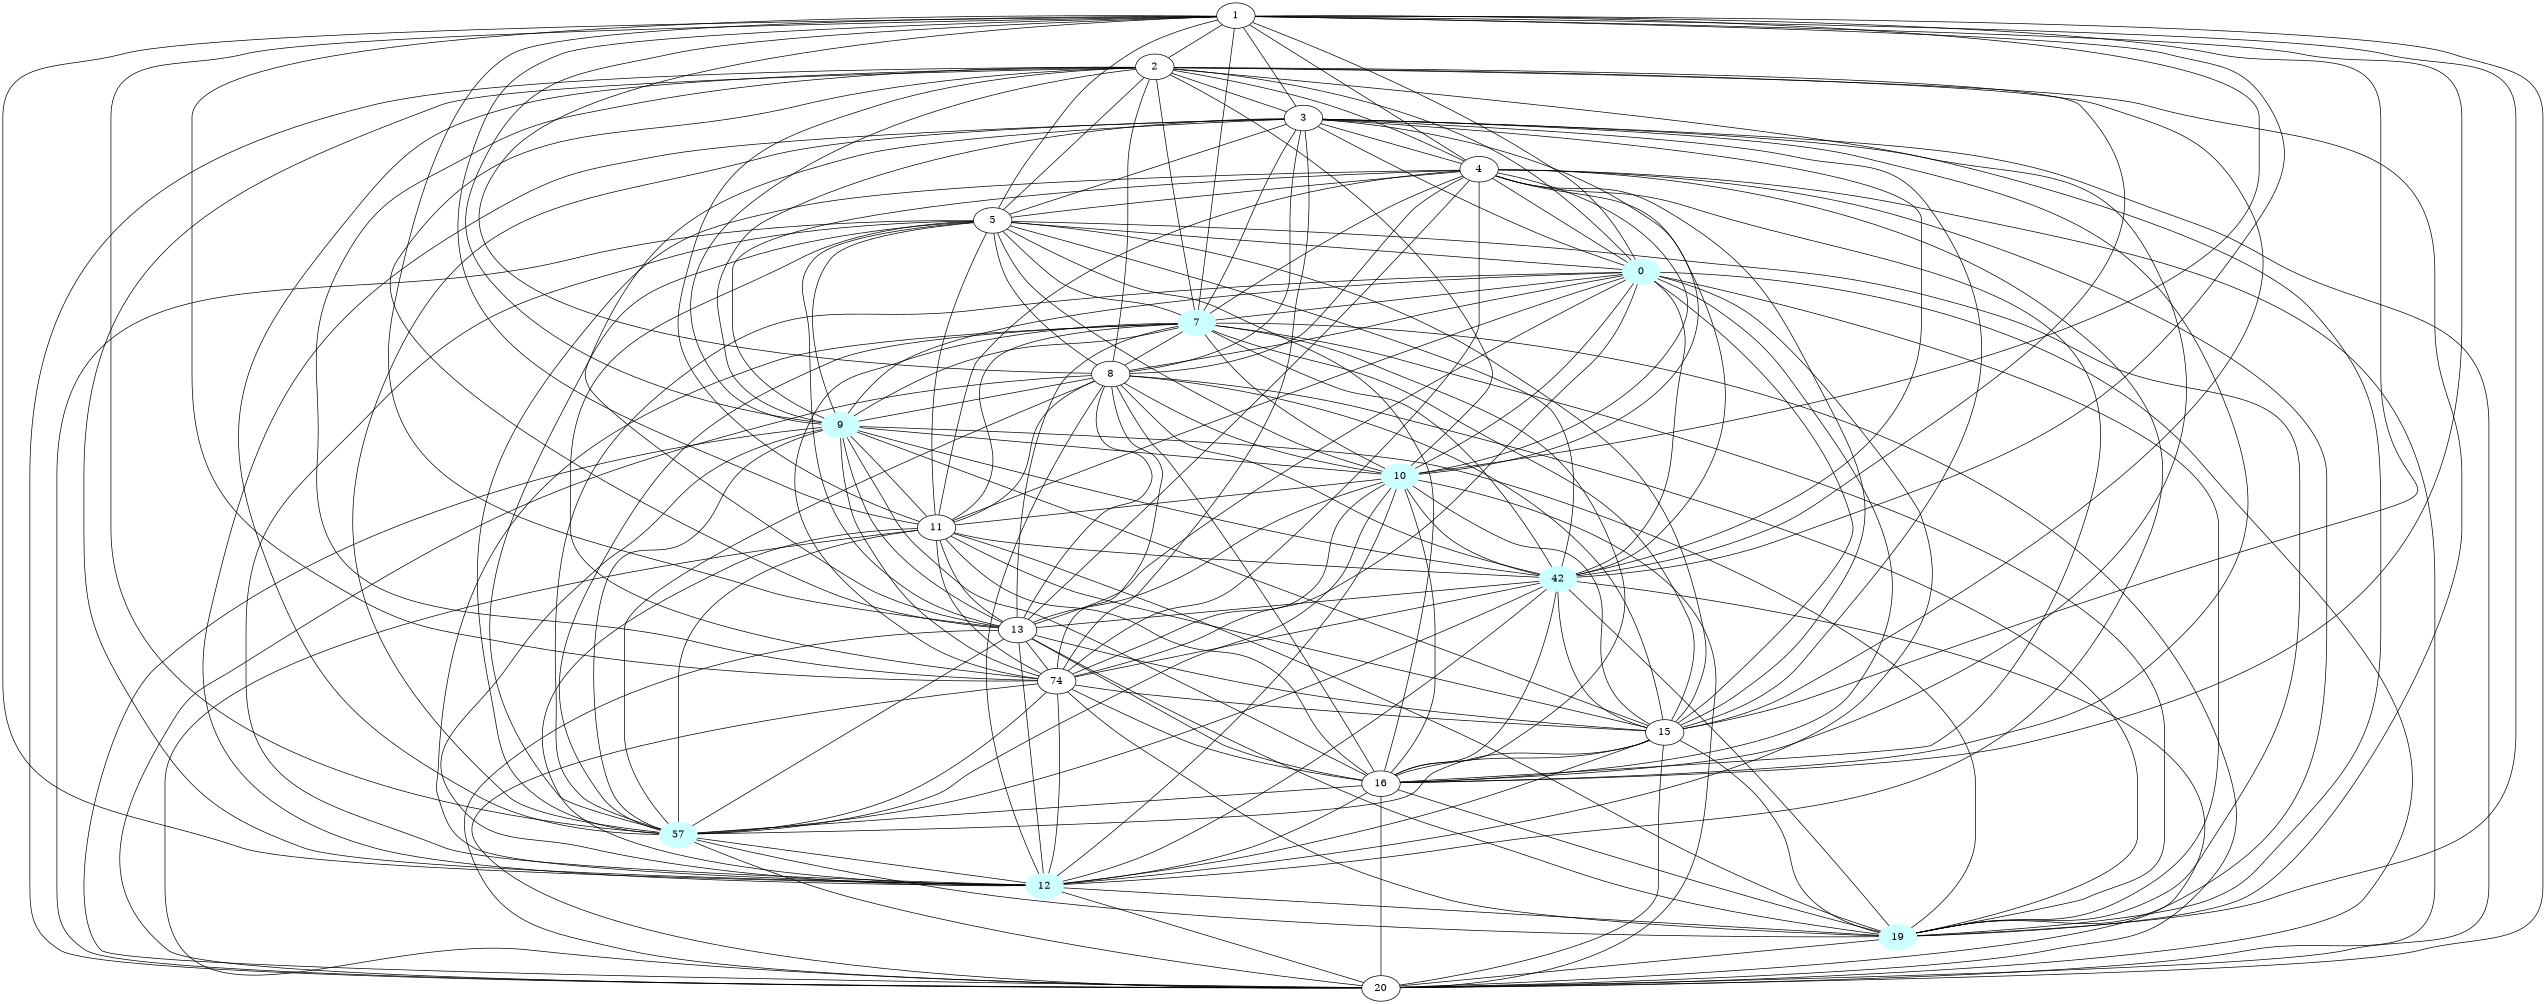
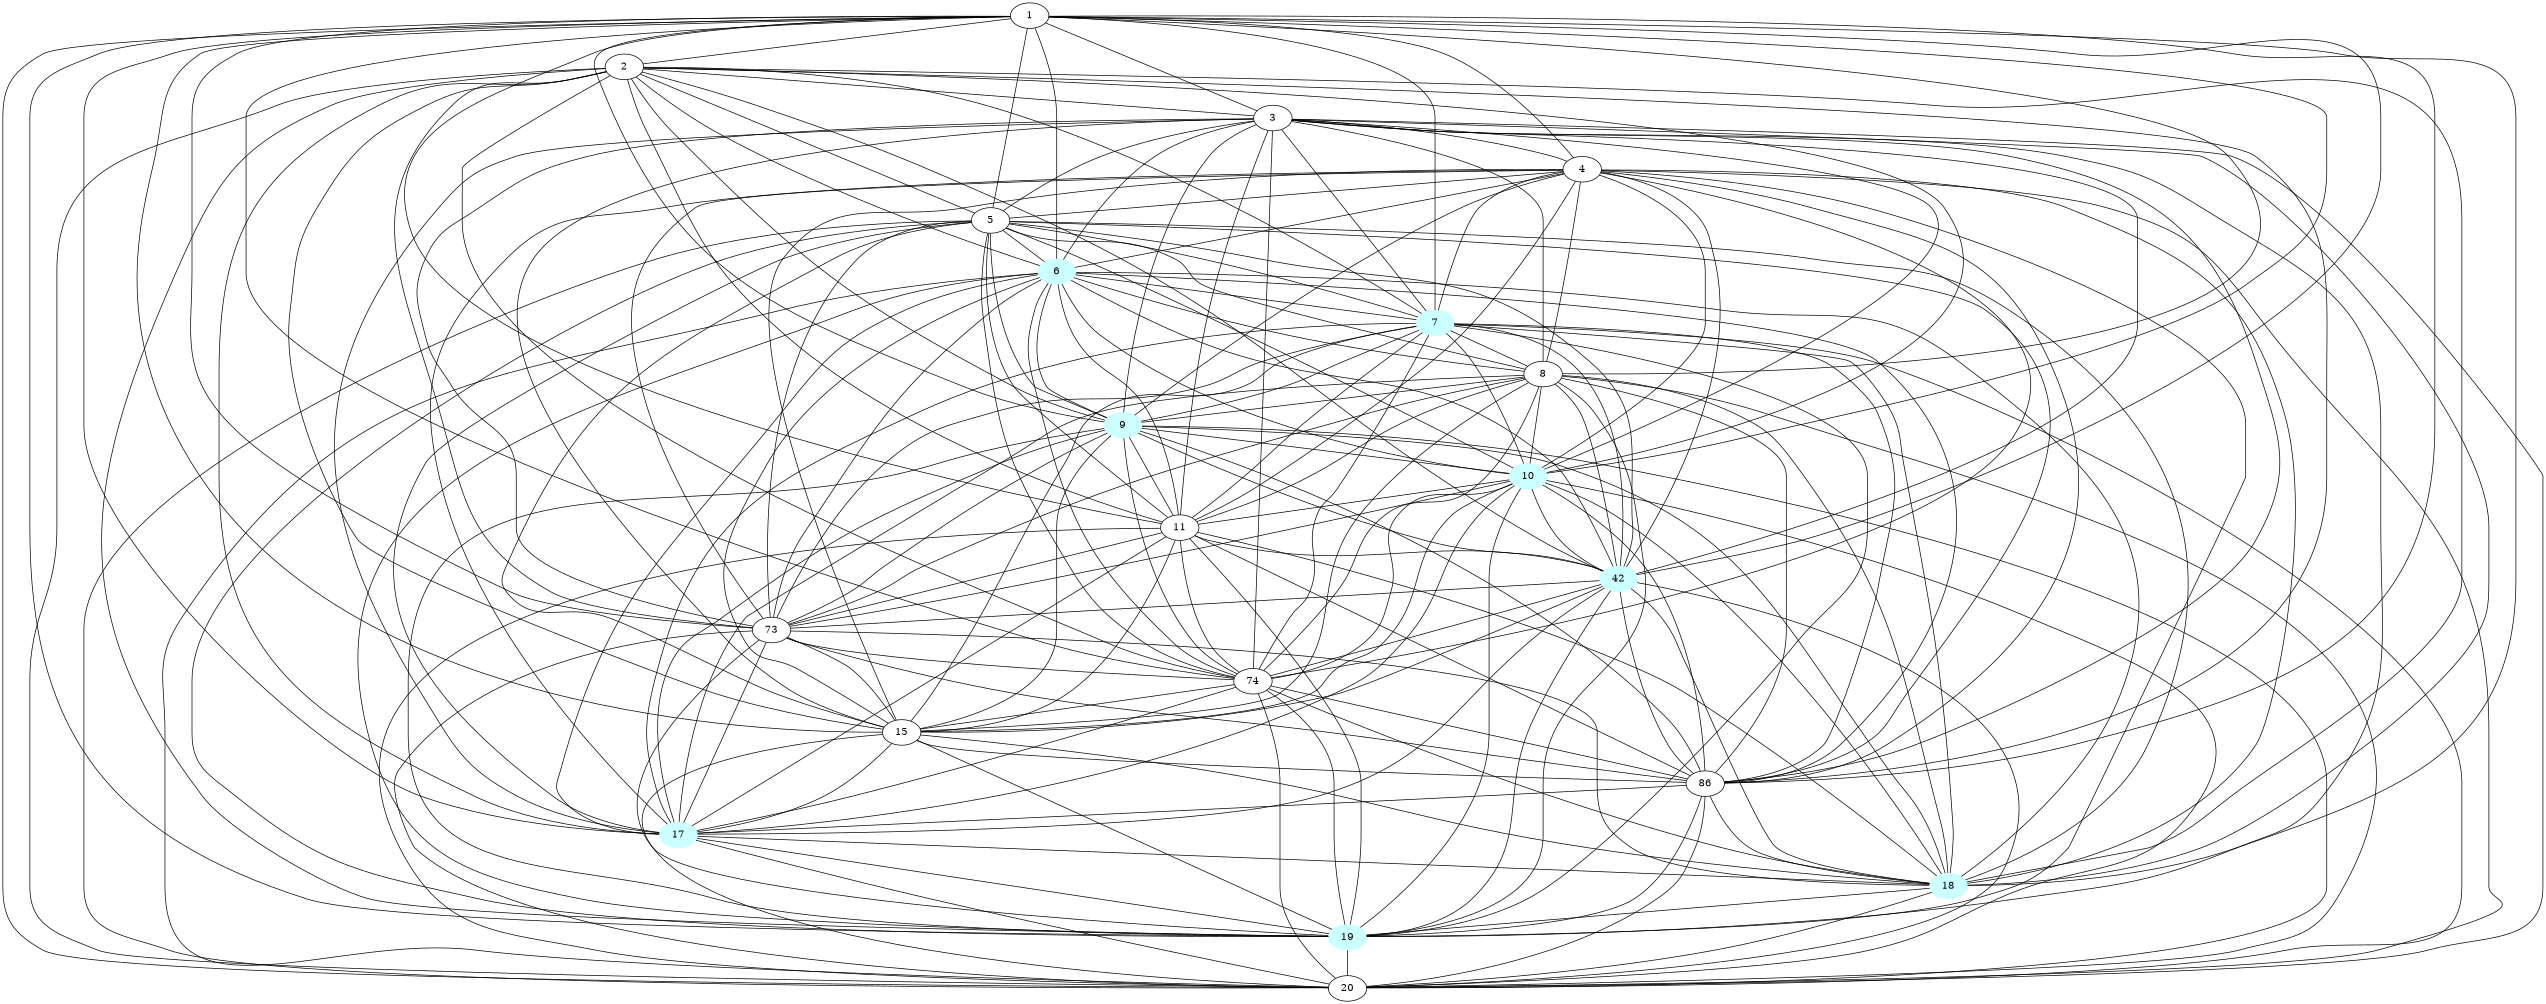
edge "2" -- "4": removed
edge "2" -- "8": removed
node "0": label "0" -> "6"
edge "3" -- "11": added
node "13": label "13" -> "73"
edge "10" -- "19": added
node "16": label "16" -> "86"
node "57": label "57" -> "17"
node "12": label "12" -> "18"
